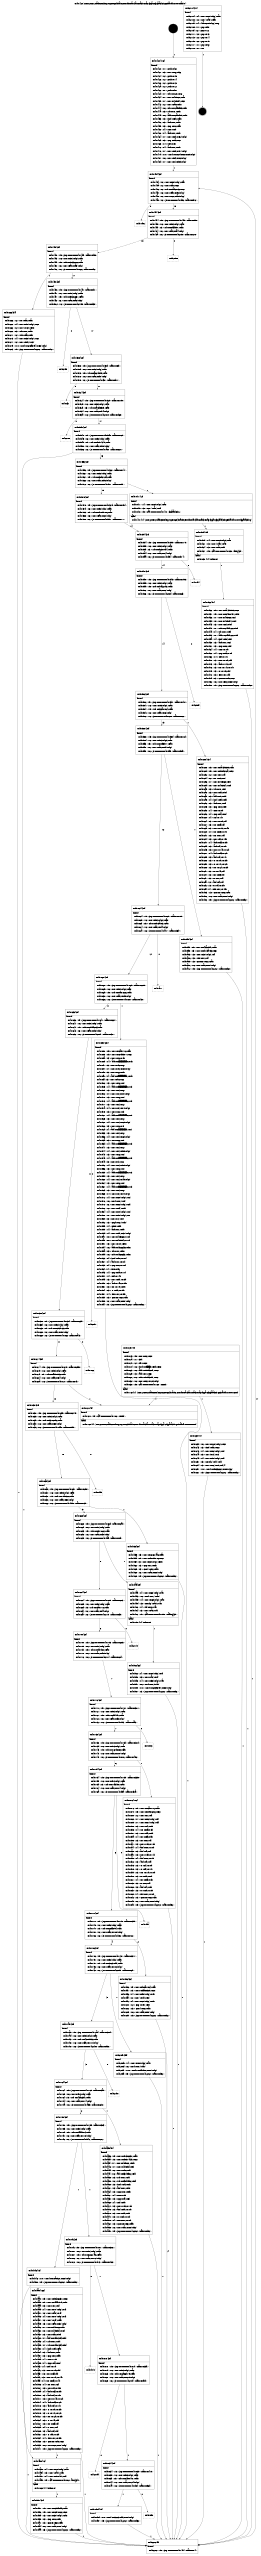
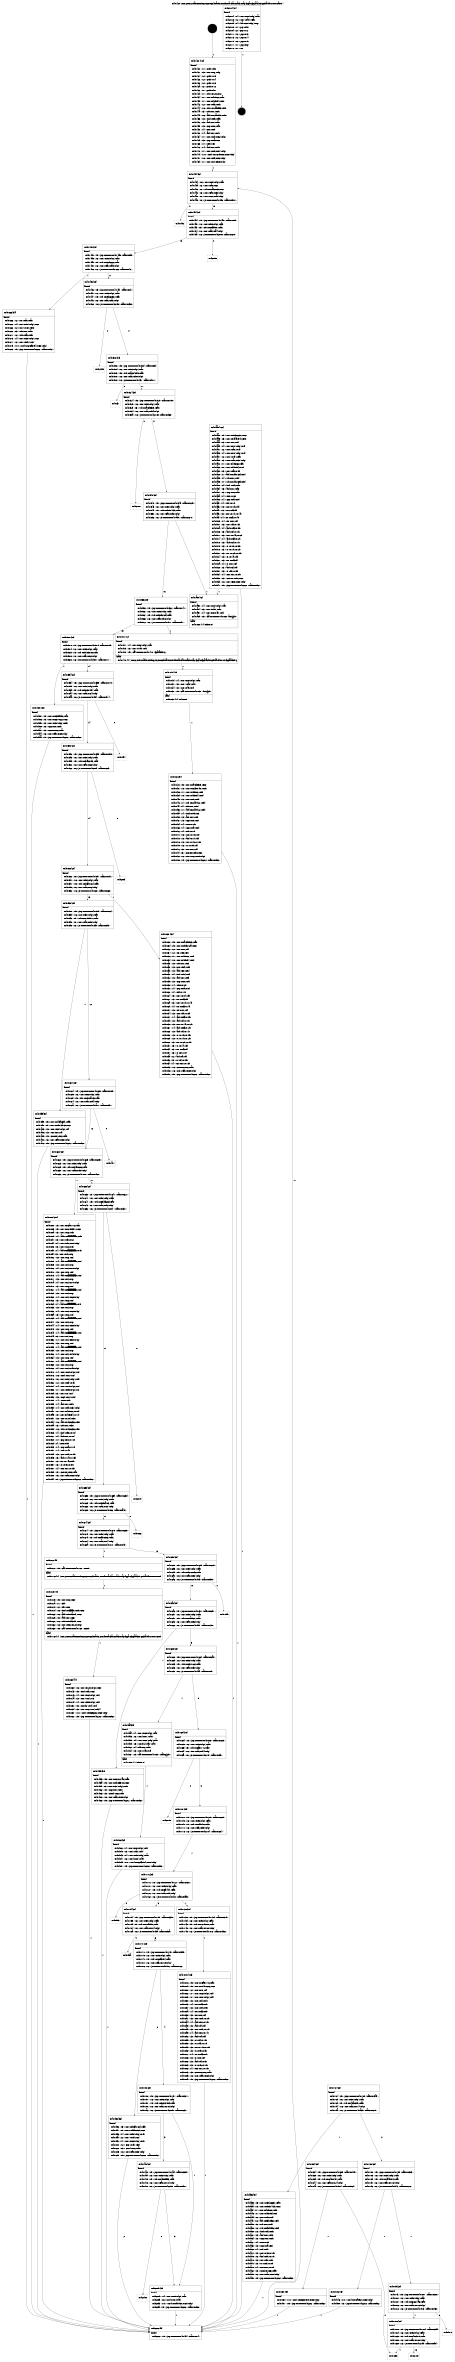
edge "0x401c15 [40]" -> "0x401c10 [5]": reversed
edge "0x401738 [28]" -> "0x401754 [28]": now "0x40171c [28]" -> "0x401754 [28]"
edge "0x4017a8 [28]" -> "0x4017c4 [28]": now "0x4017a8 [28]" -> "0x4020eb [25]"
edge "0x401818 [28]" -> "0x401834 [28]": now "0x401818 [28]" -> "0x401850"
edge "0x401818 [28]" -> "0x4021dd": label " 0" -> " 16"
edge "0x401a90 [16]" -> "0x401b91 [30]": now "0x401578 [28]" -> "0x401b91 [30]"
